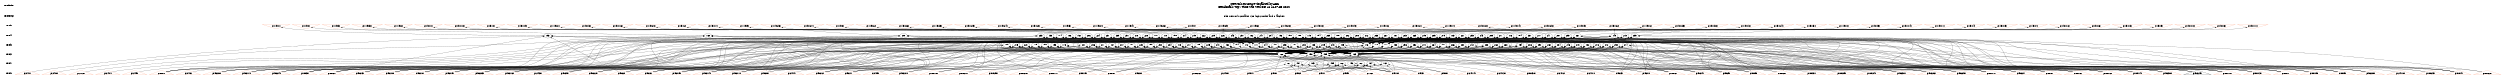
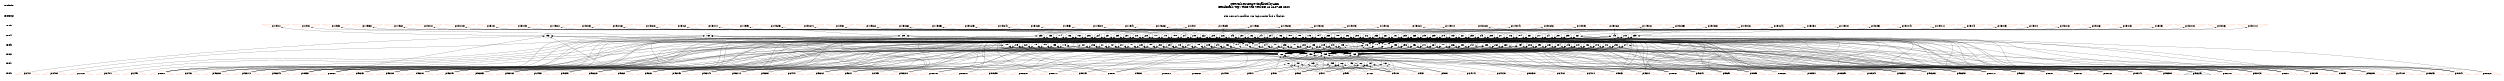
node "pv88_27_": added
